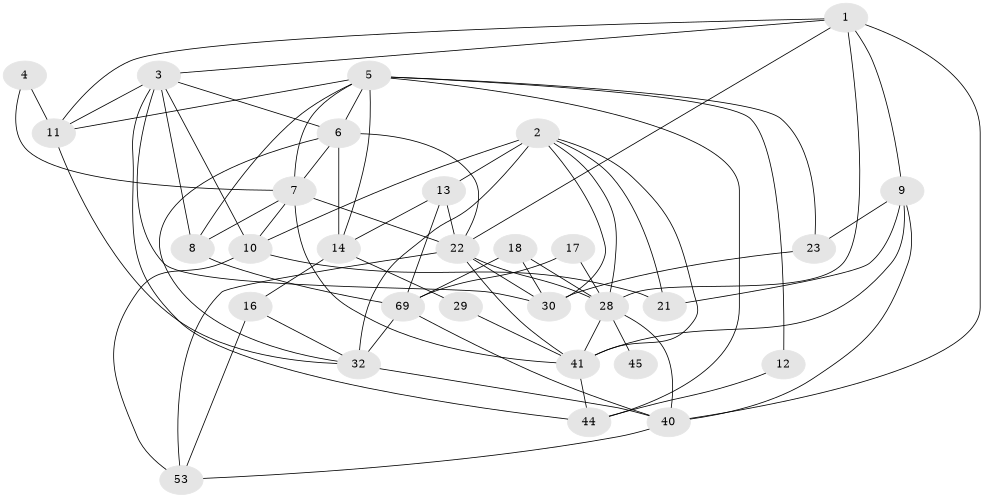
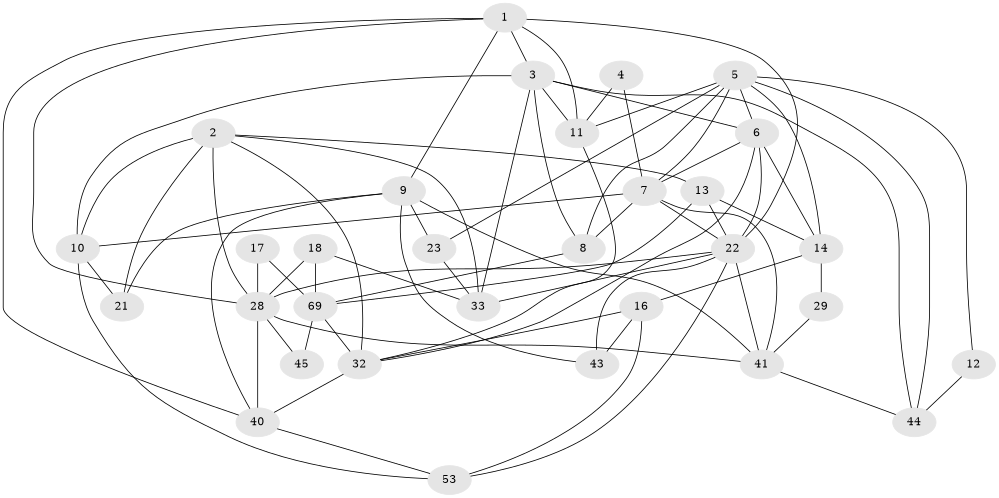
edge "2" -- "41": removed
node "30": label "30" -> "33"
node "43": added
edge "69" -- "40": now "69" -- "45"
